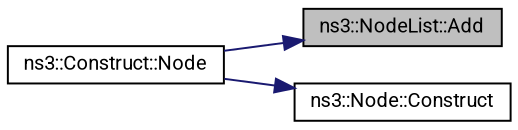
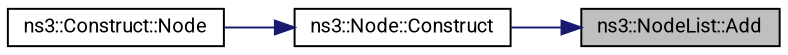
edge "ns3::Construct::Node" -> "ns3::NodeList::Add": now "ns3::Node::Construct" -> "ns3::NodeList::Add"
